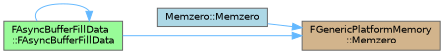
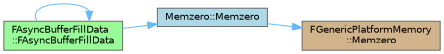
edge "FAsyncBufferFillData ::FAsyncBufferFillData" -> "FGenericPlatformMemory ::Memzero": now "FAsyncBufferFillData ::FAsyncBufferFillData" -> "Memzero::Memzero"
